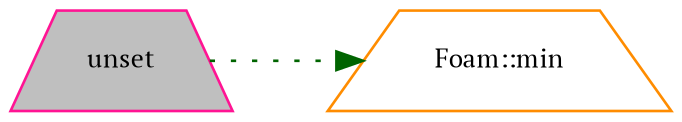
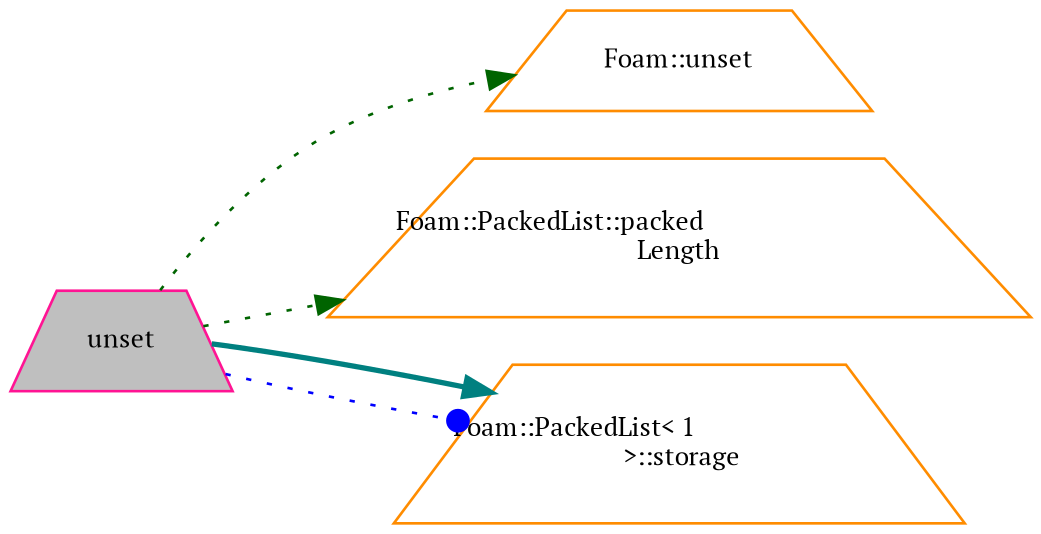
node "Foam::min": label "Foam::min" -> "Foam::unset"
node "Foam::PackedList::packed Length": added
node "Foam::PackedList< 1 >::storage": added
